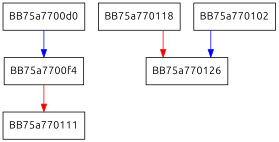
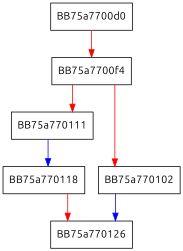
edge "BB75a7700d0" -> "BB75a7700f4": color blue -> red
edge "BB75a7700f4" -> "BB75a770102": added
edge "BB75a770111" -> "BB75a770118": added
